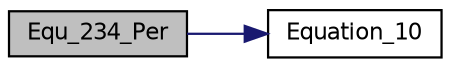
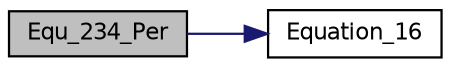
node "Equation_10": label "Equation_10" -> "Equation_16"
